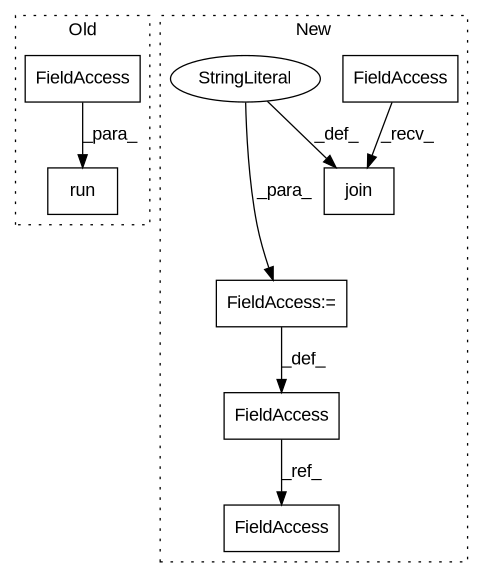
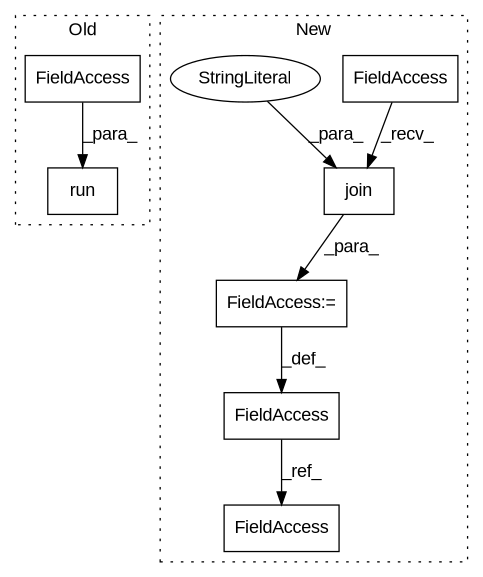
edge "StringLiteral" -> "join": label "_def_" -> "_para_"
edge "StringLiteral" -> "FieldAccess:=": now "join" -> "FieldAccess:="
